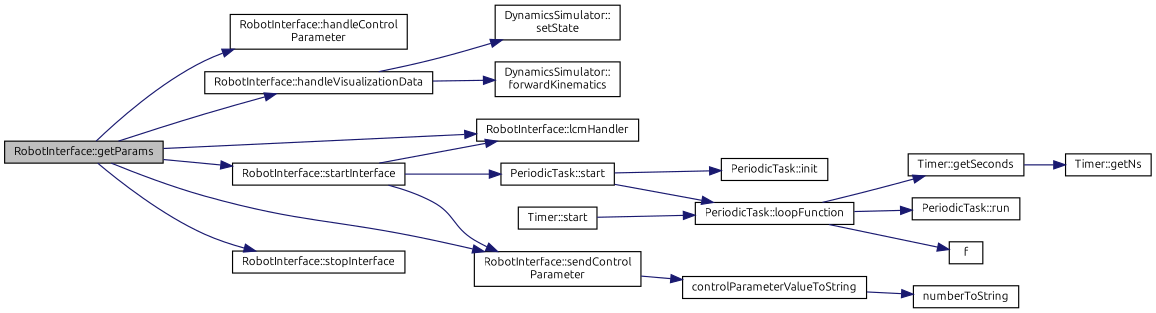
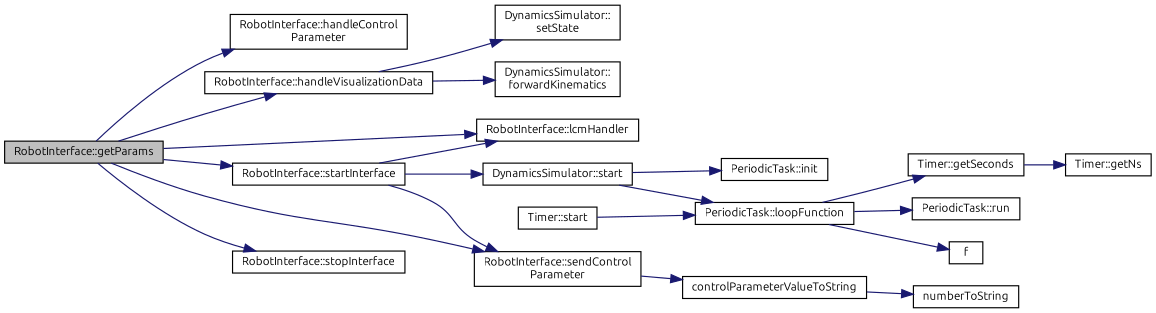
node "PeriodicTask::start": label "PeriodicTask::start" -> "DynamicsSimulator::start"
